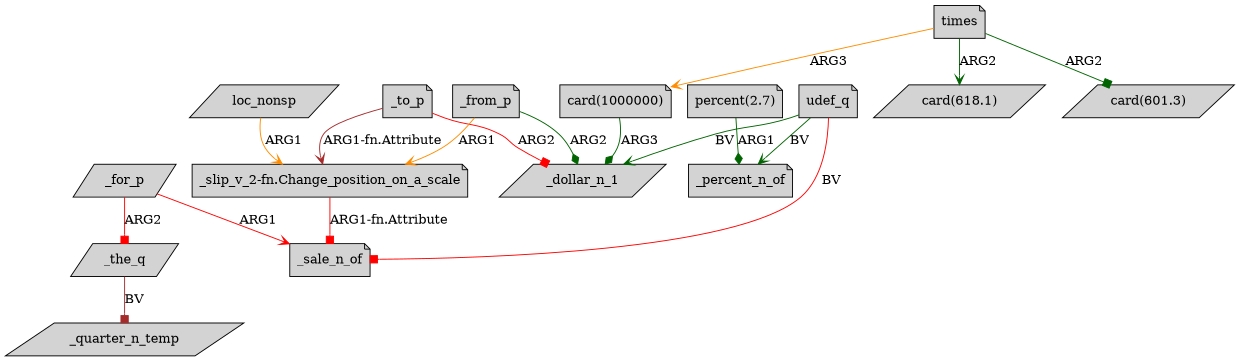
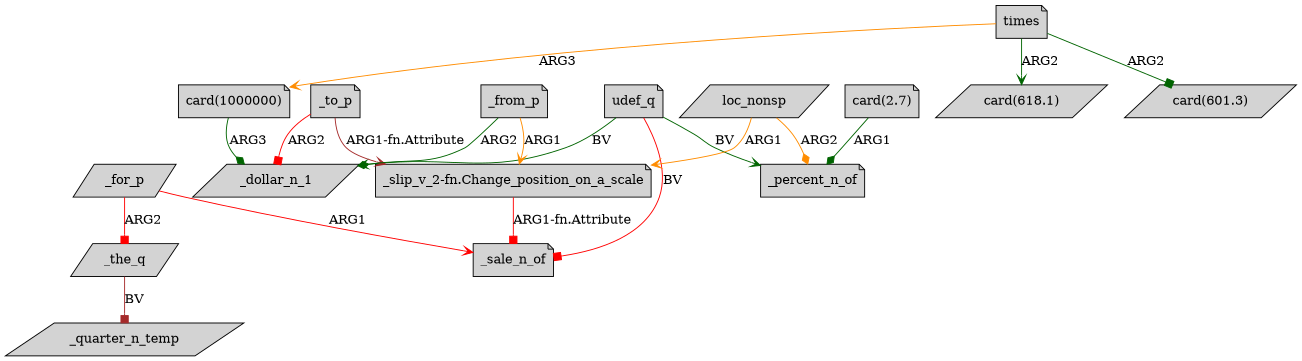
node "percent(2.7)": label "percent(2.7)" -> "card(2.7)"
edge "loc_nonsp" -> "_percent_n_of": added, label "ARG2"
